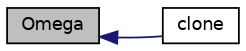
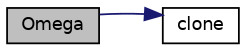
edge "clone" -> "Omega": reversed
